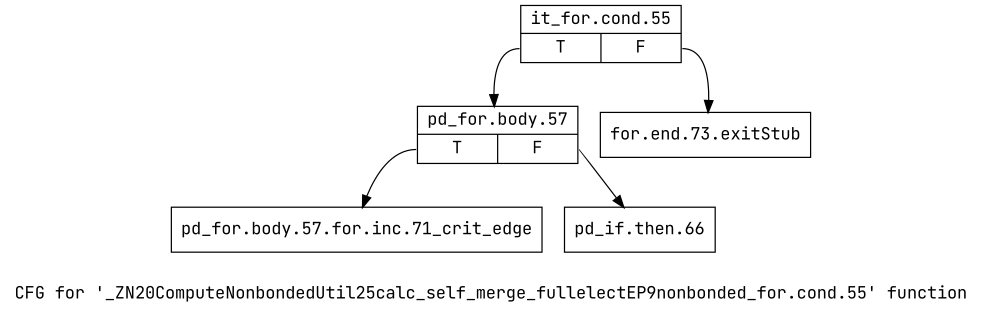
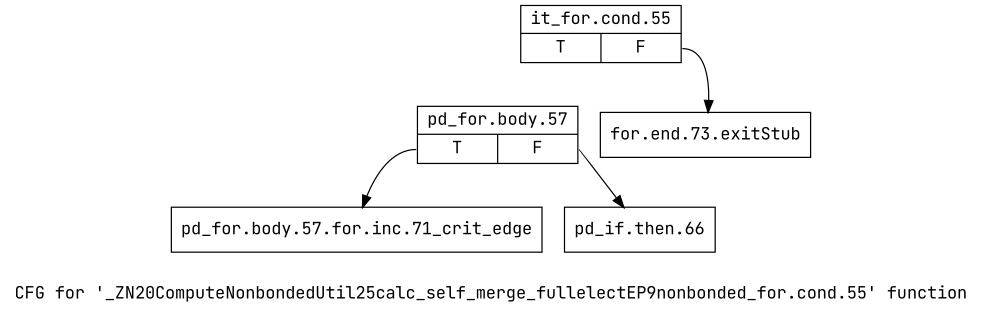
edge "it_for.cond.55" -> "pd_for.body.57": removed
